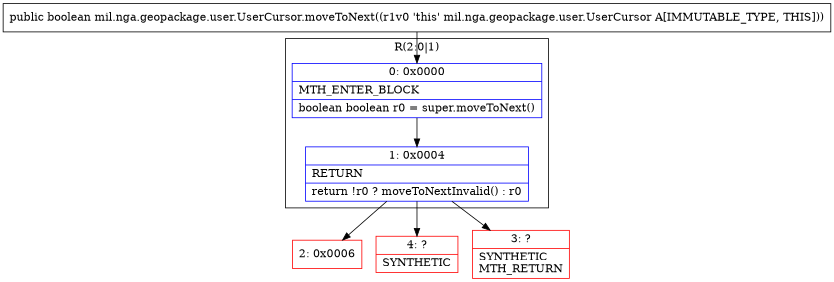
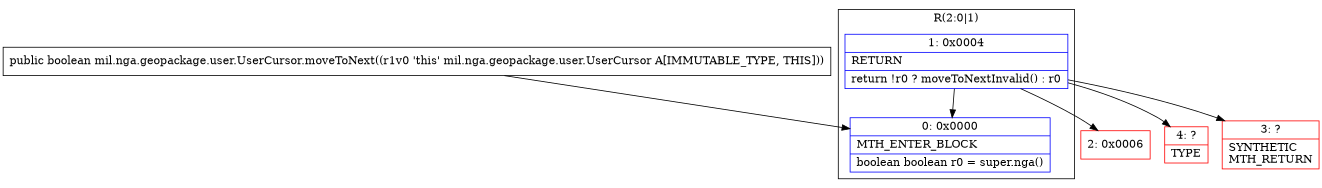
node "0: 0x0000": text "boolean boolean r0 = super.moveToNext()" -> "boolean boolean r0 = super.nga()"
edge "0: 0x0000" -> "1: 0x0004": reversed
node "4: ?": text "SYNTHETIC" -> "TYPE"
